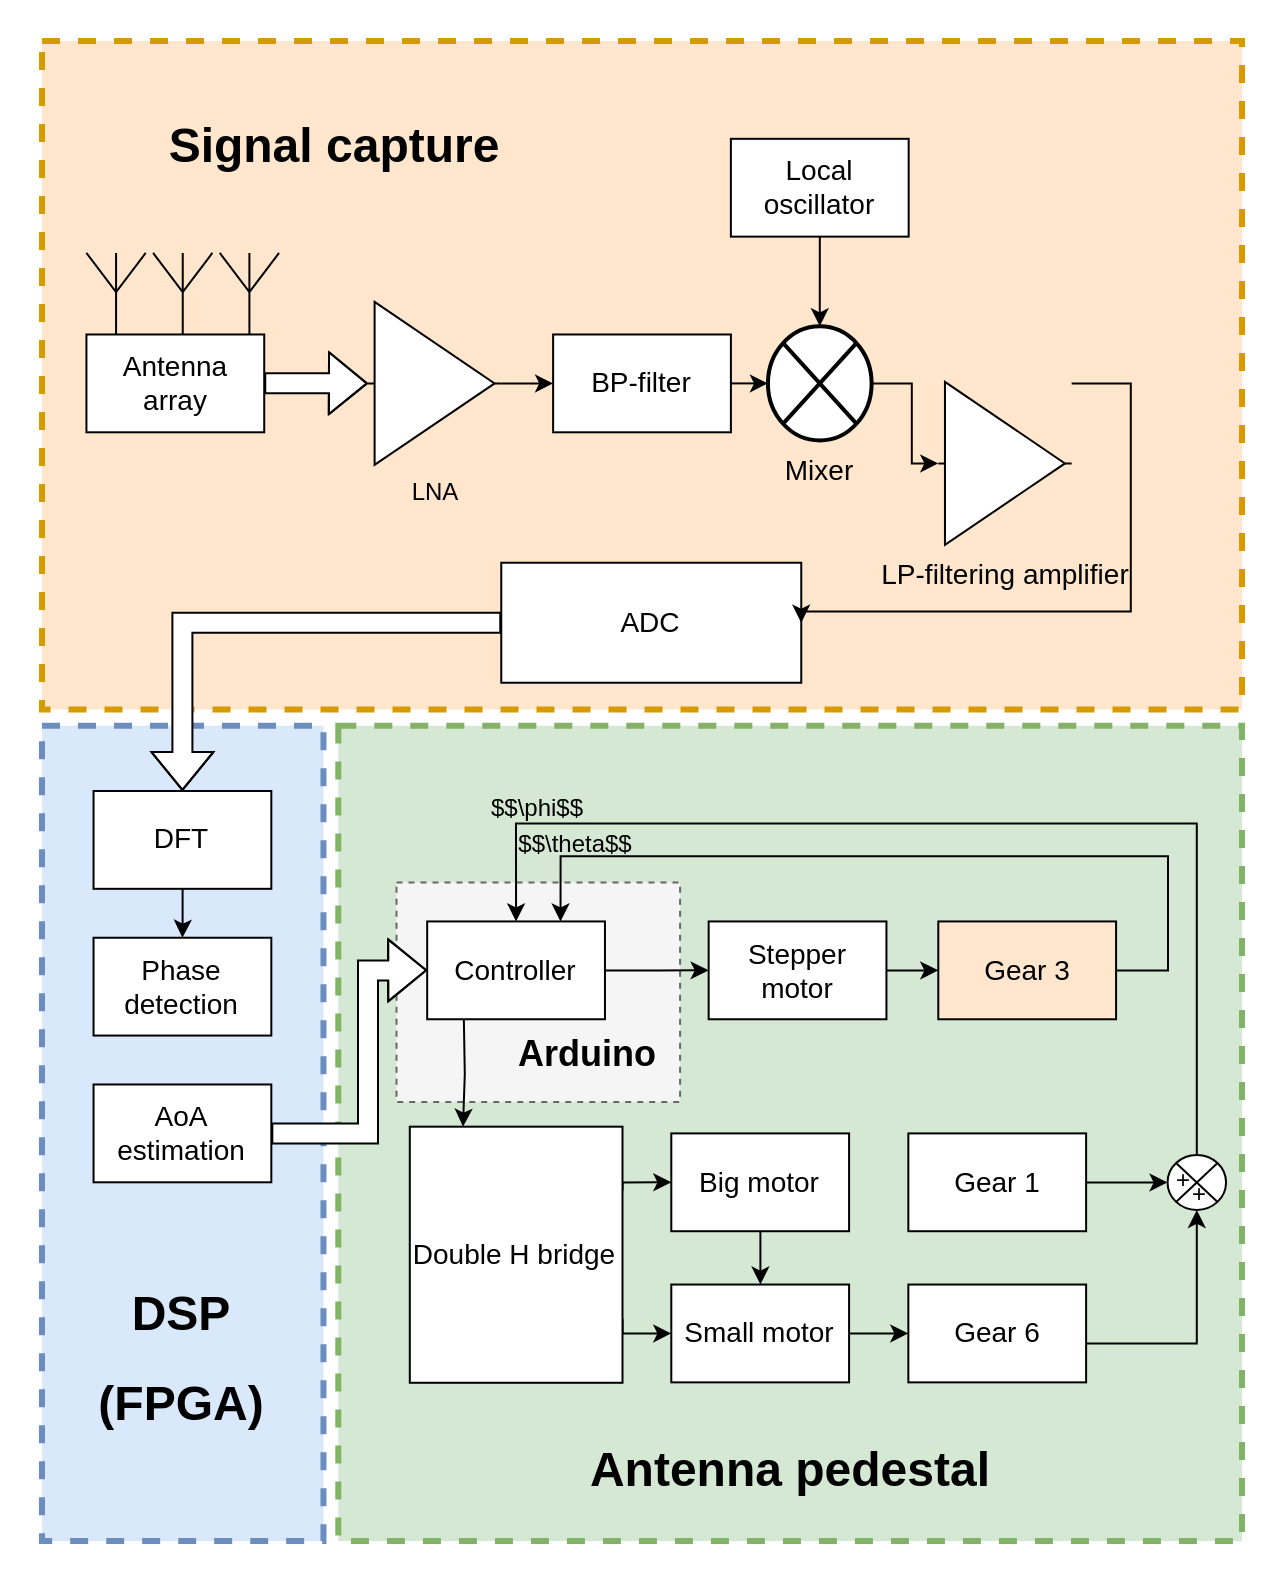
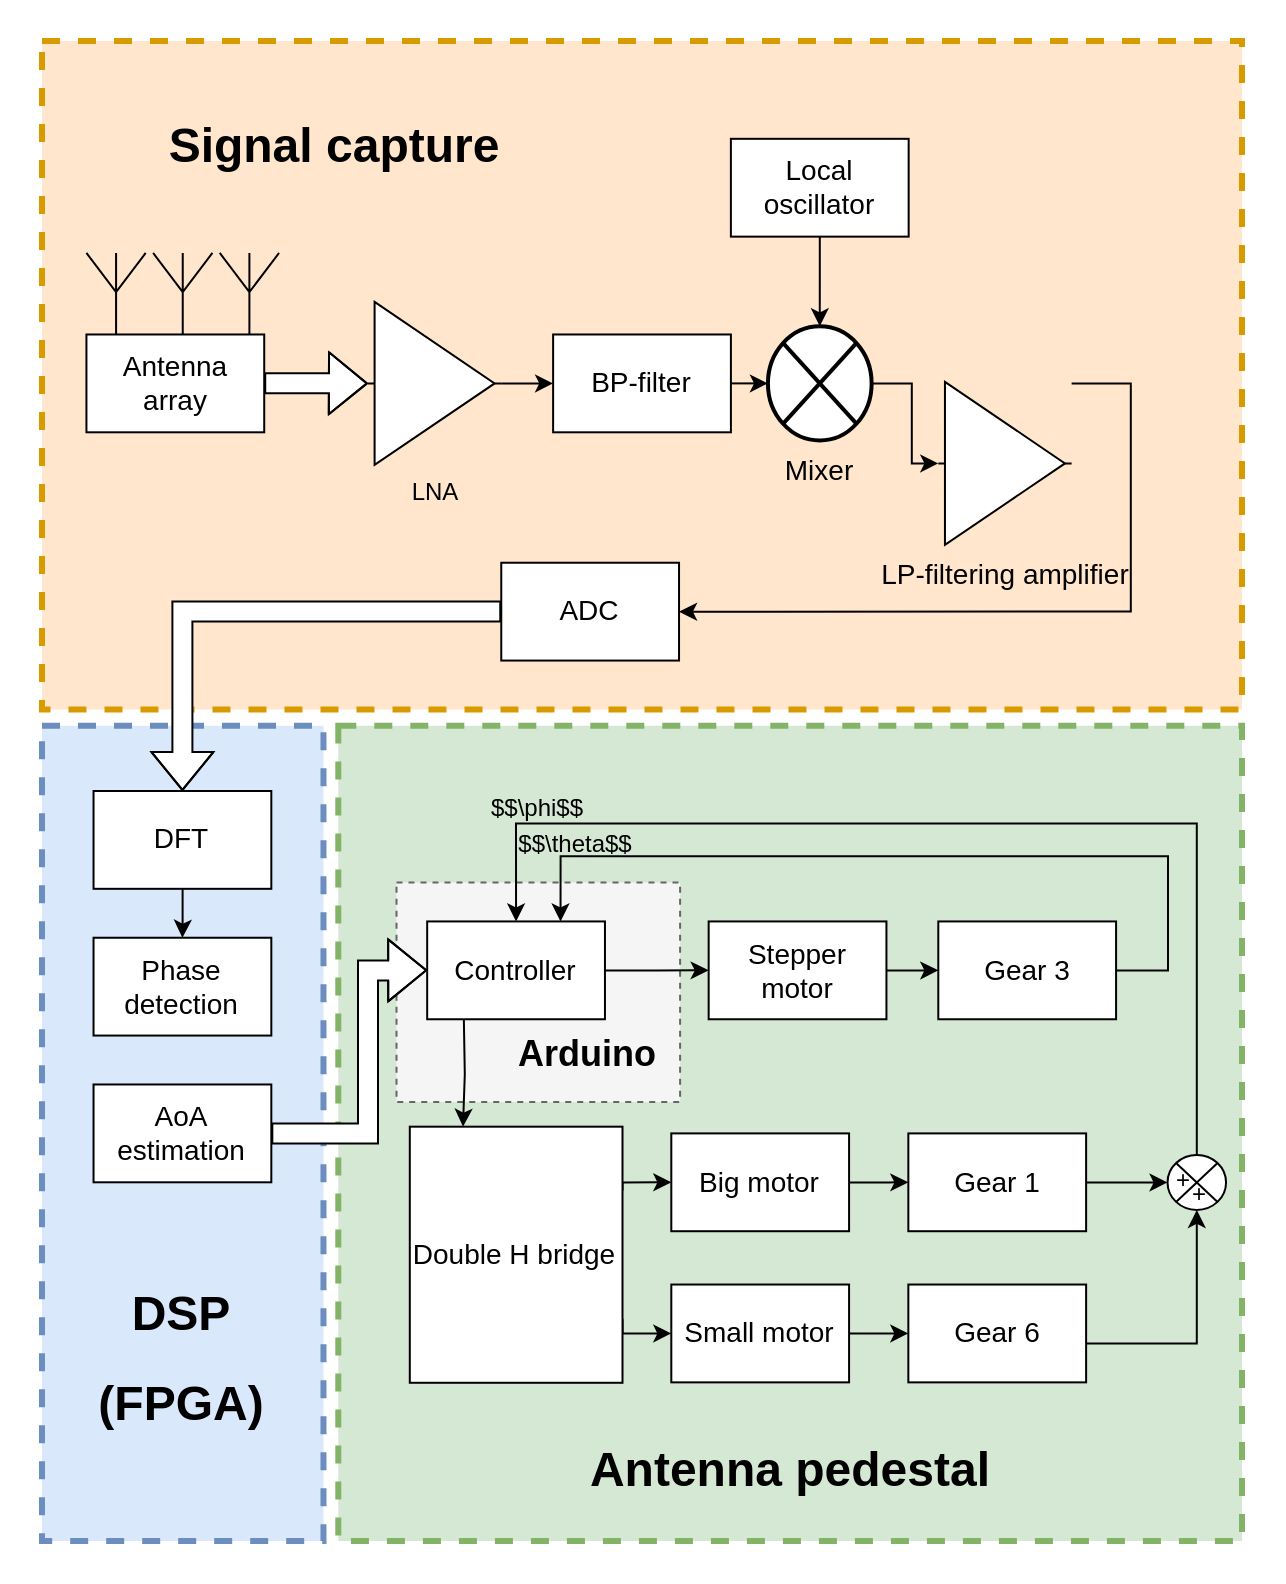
node "ADC": size 300x120 -> 178x98
node "Gear 3": fillcolor #ffe6cc -> #ffffff
edge "Big motor" -> "Small motor": now "Big motor" -> "Gear 1"
